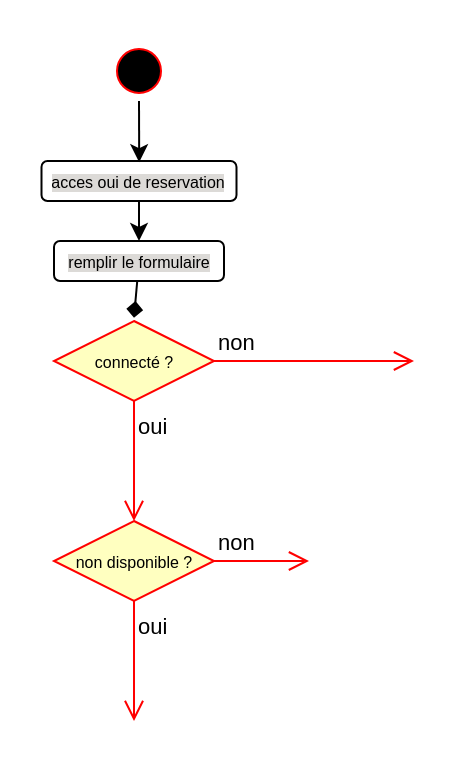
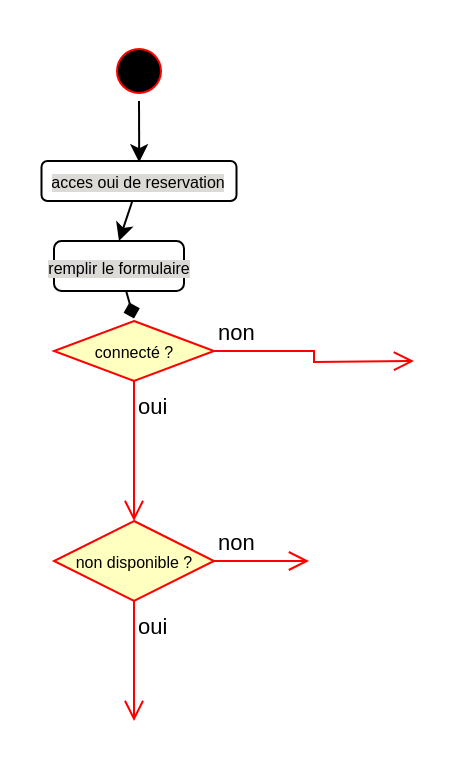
node "remplir le formulaire": size 170x40 -> 130x50
node "connecté ?": size 160x80 -> 160x60
